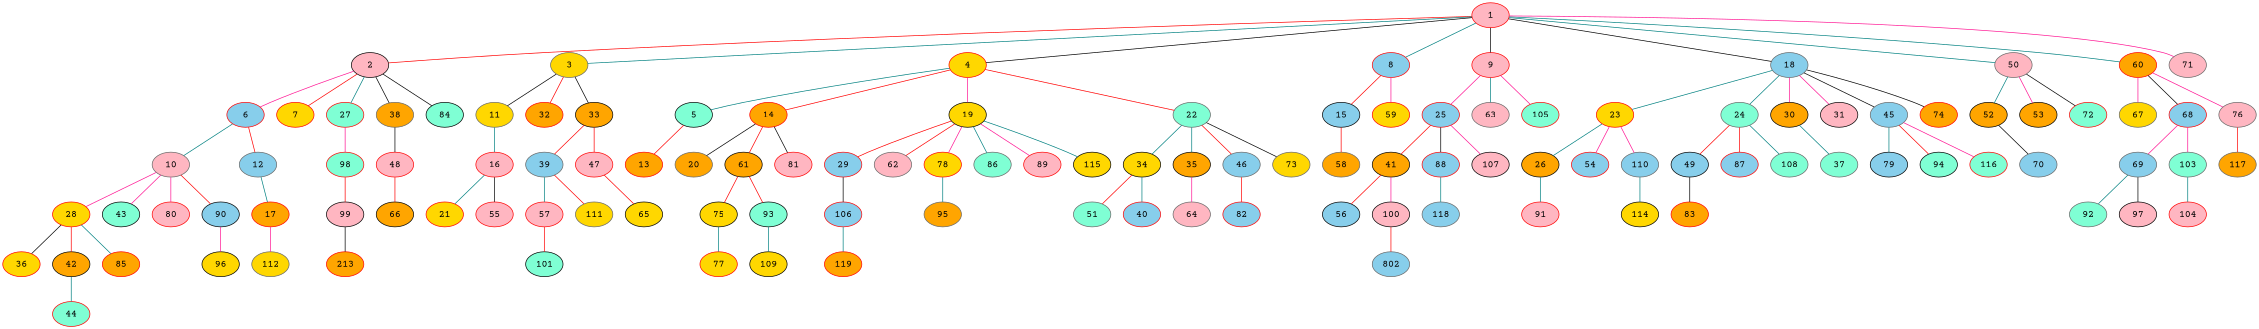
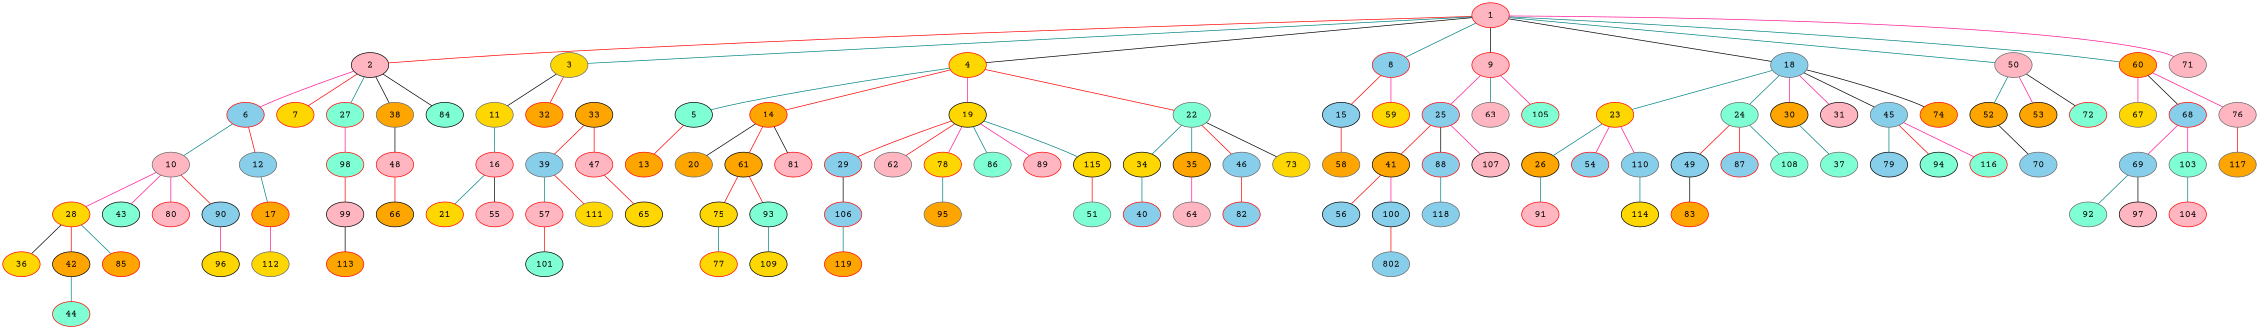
edge "3" -- "33": removed
edge "34" -- "51": now "115" -- "51"
node "100": fillcolor lightpink -> skyblue
node "213": label "213" -> "113"
